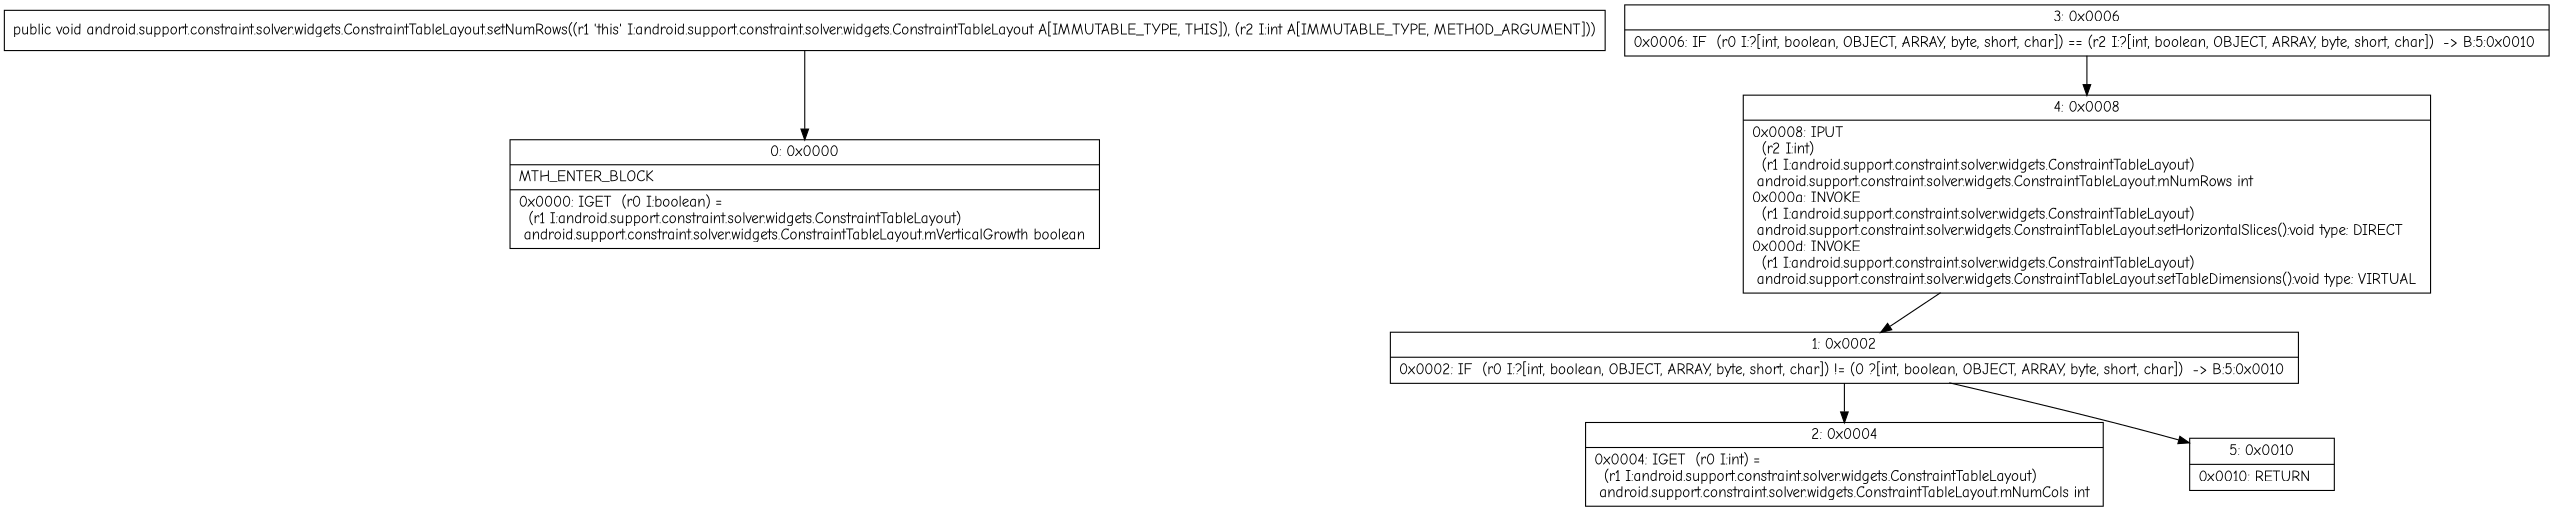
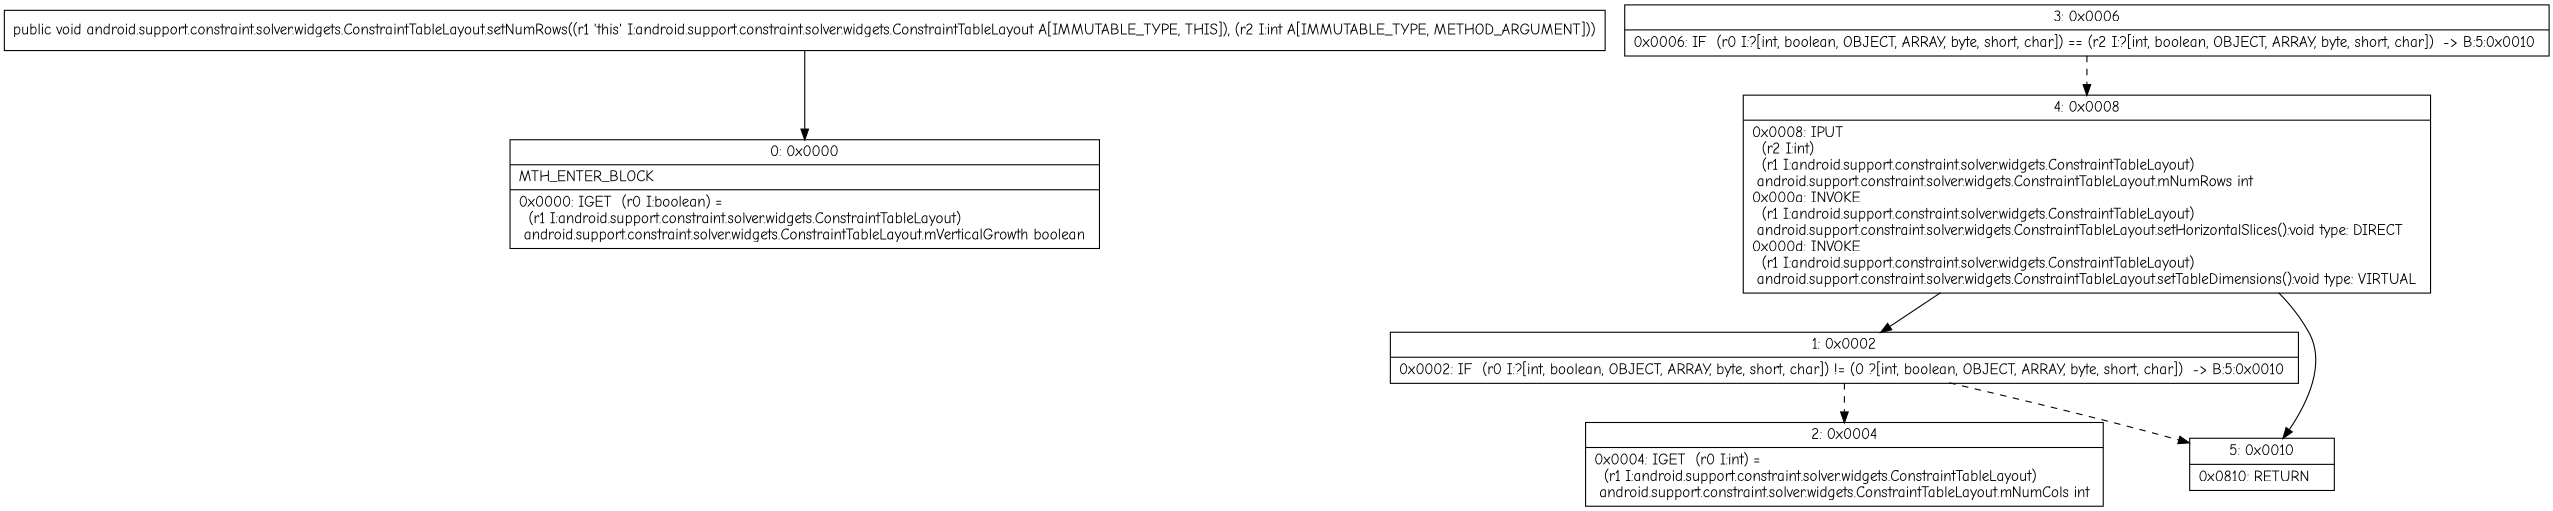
edge "3: 0x0006" -> "4: 0x0008": style solid -> dashed
edge "4: 0x0008" -> "5: 0x0010": added
edge "1: 0x0002" -> "2: 0x0004": style solid -> dashed
edge "1: 0x0002" -> "5: 0x0010": style solid -> dashed
node "5: 0x0010": text "0x0010: RETURN" -> "0x0810: RETURN"
